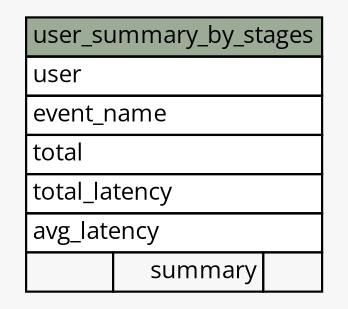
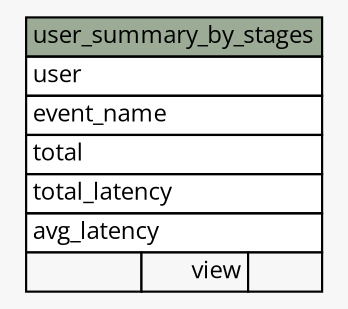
node "user_summary_by_stages": text "summary" -> "view"
